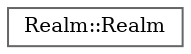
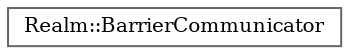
node "Realm::Realm": label "Realm::Realm" -> "Realm::BarrierCommunicator"
